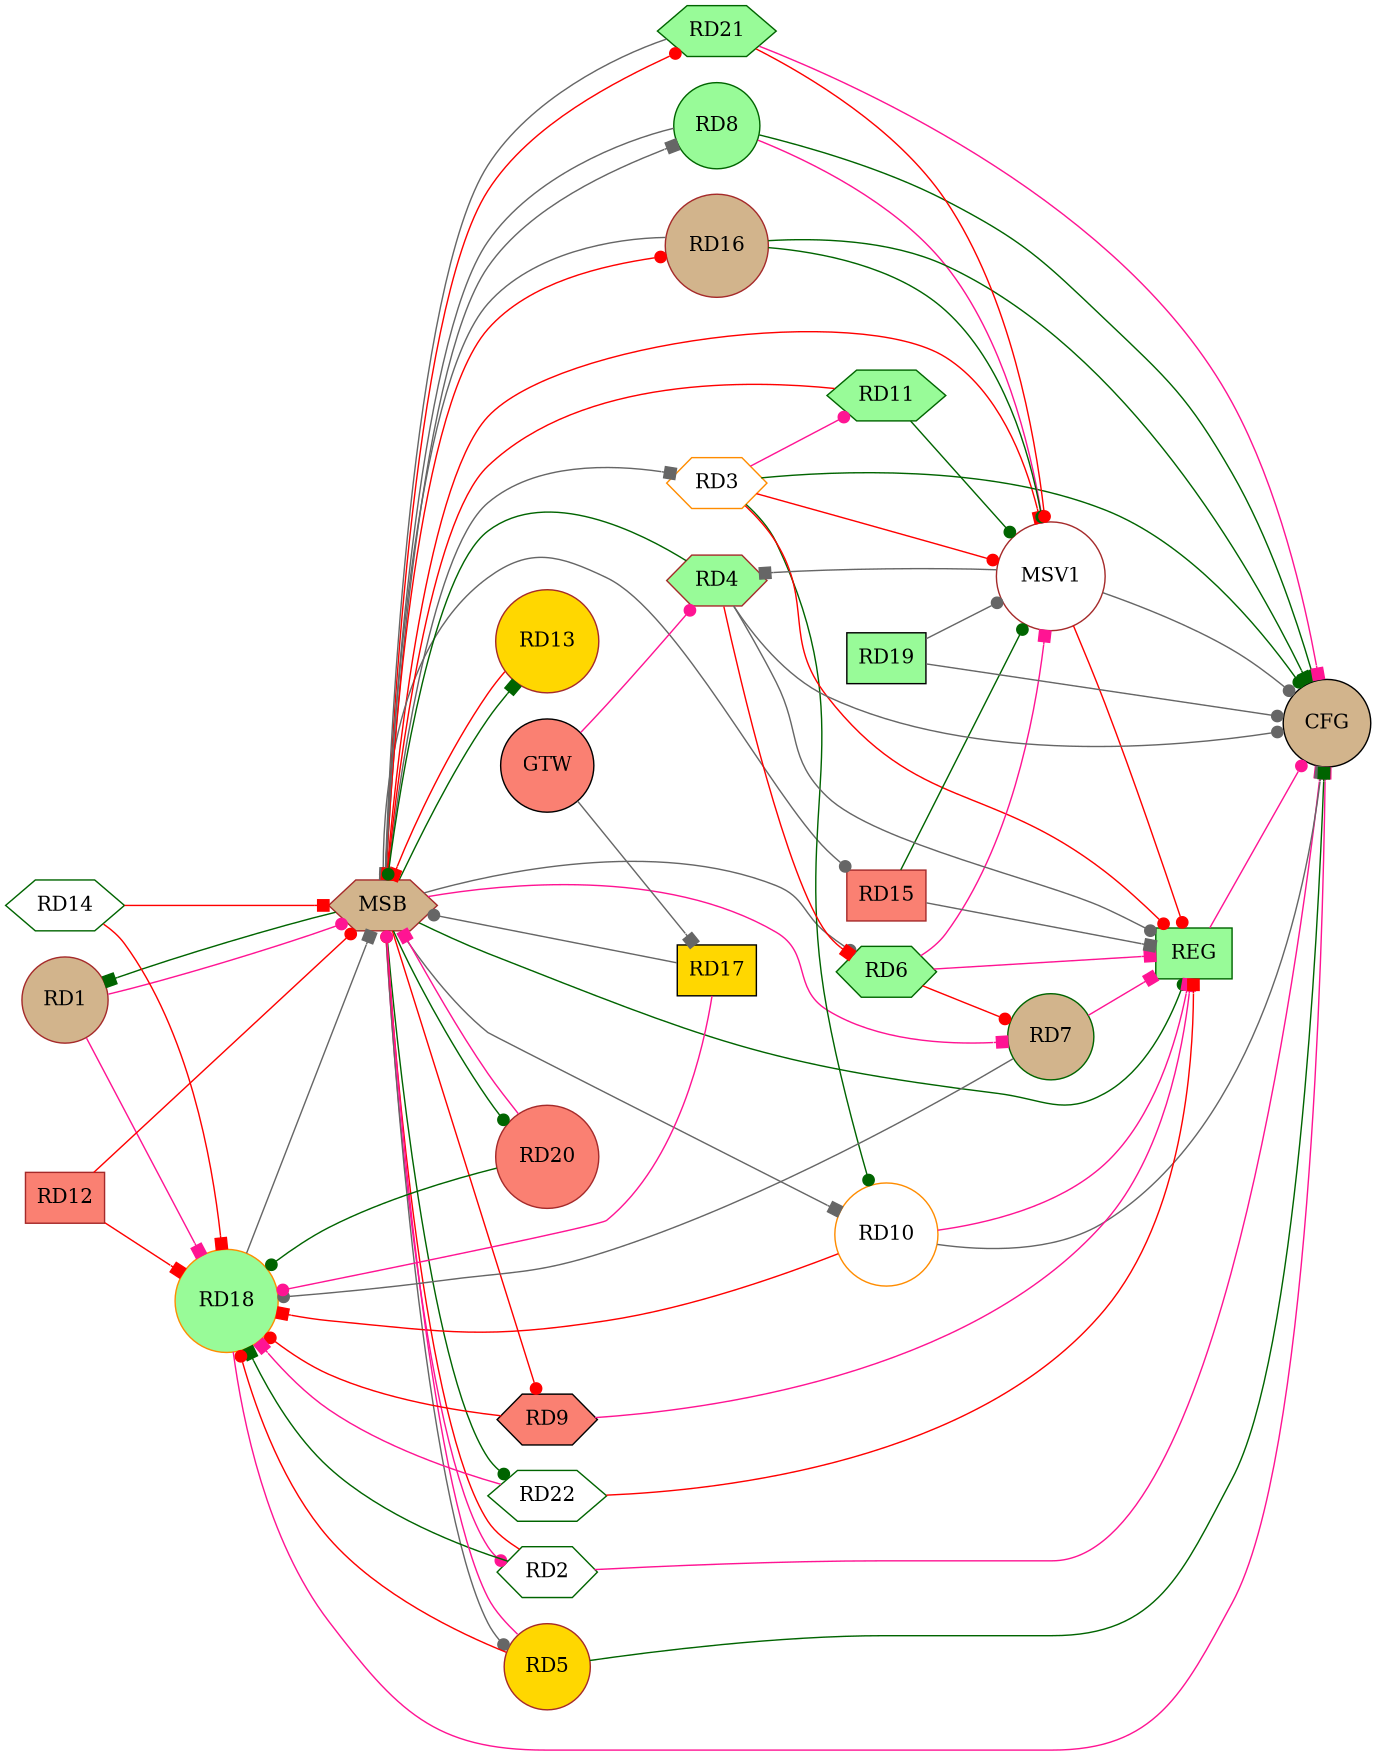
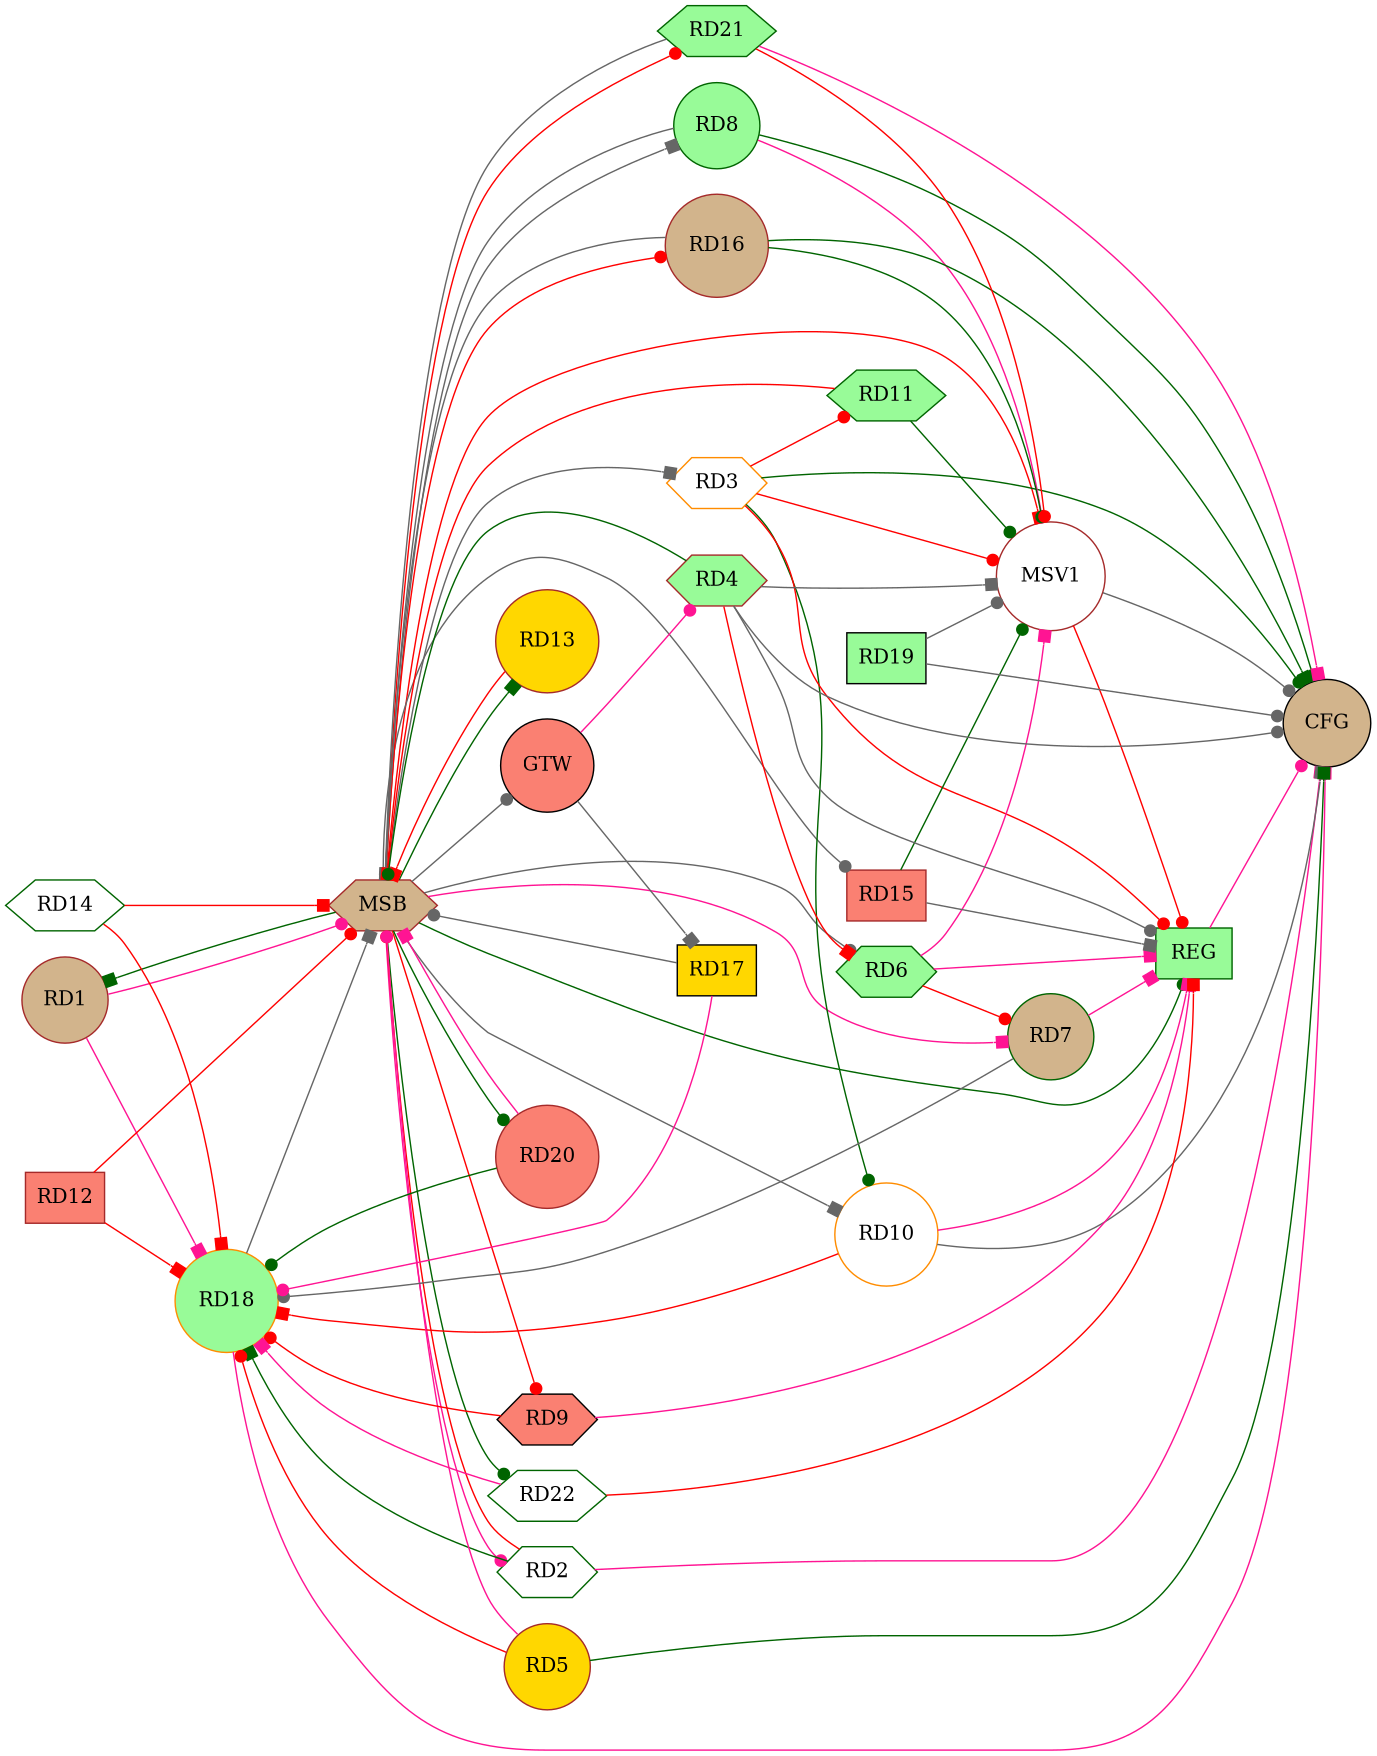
edge "RD3" -> "RD11": color deeppink -> red
edge "MSV1" -> "RD4": reversed
edge "MSB" -> "RD5": now "MSB" -> "GTW"
